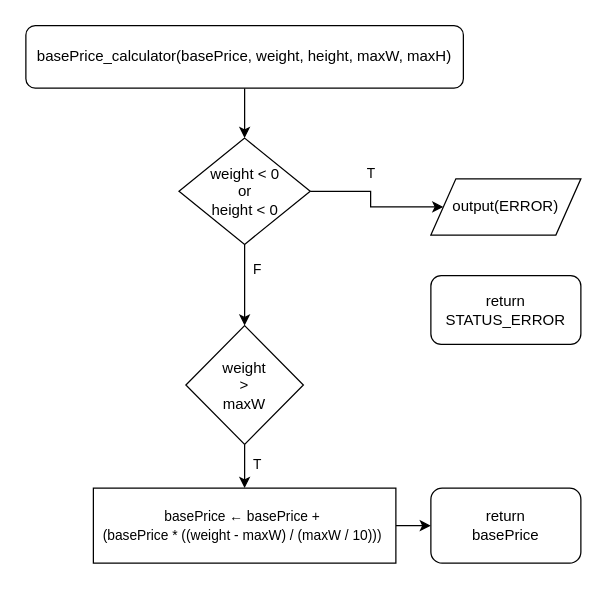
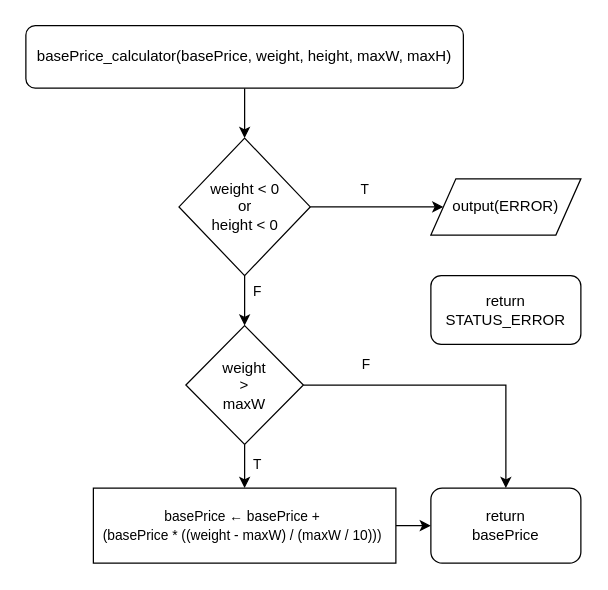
node "weight < 0 or height < 0": size 131x106 -> 131x138
edge "weight > maxW" -> "return basePrice": added, label "F"
